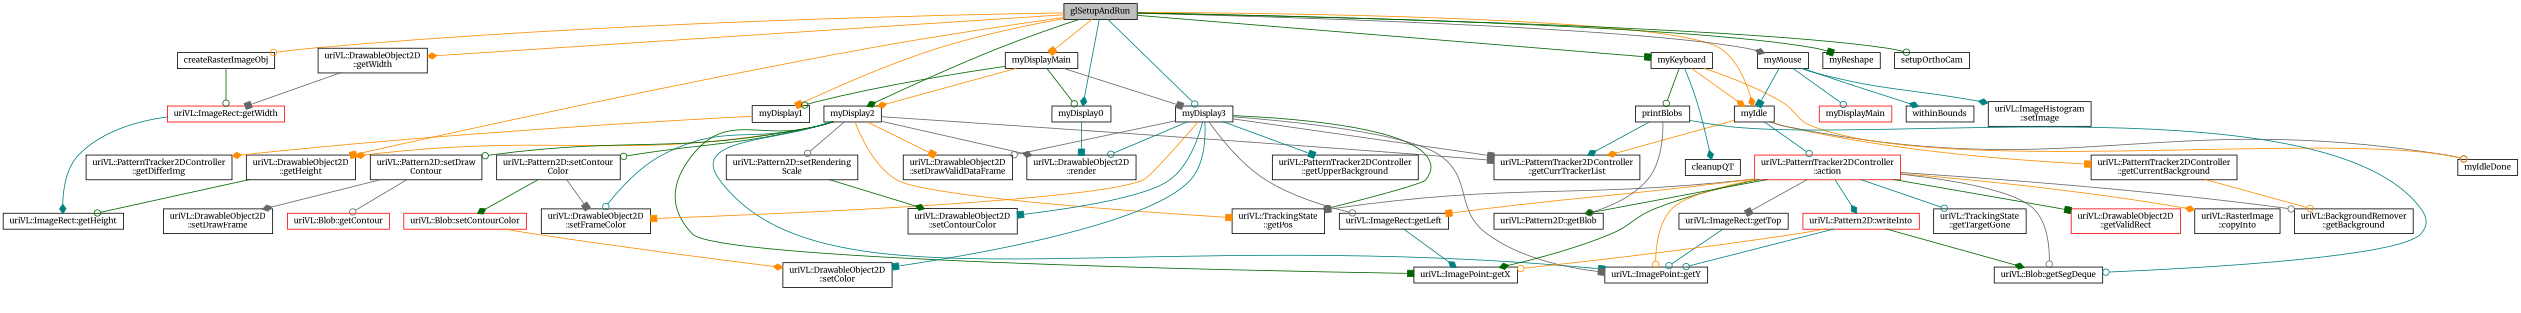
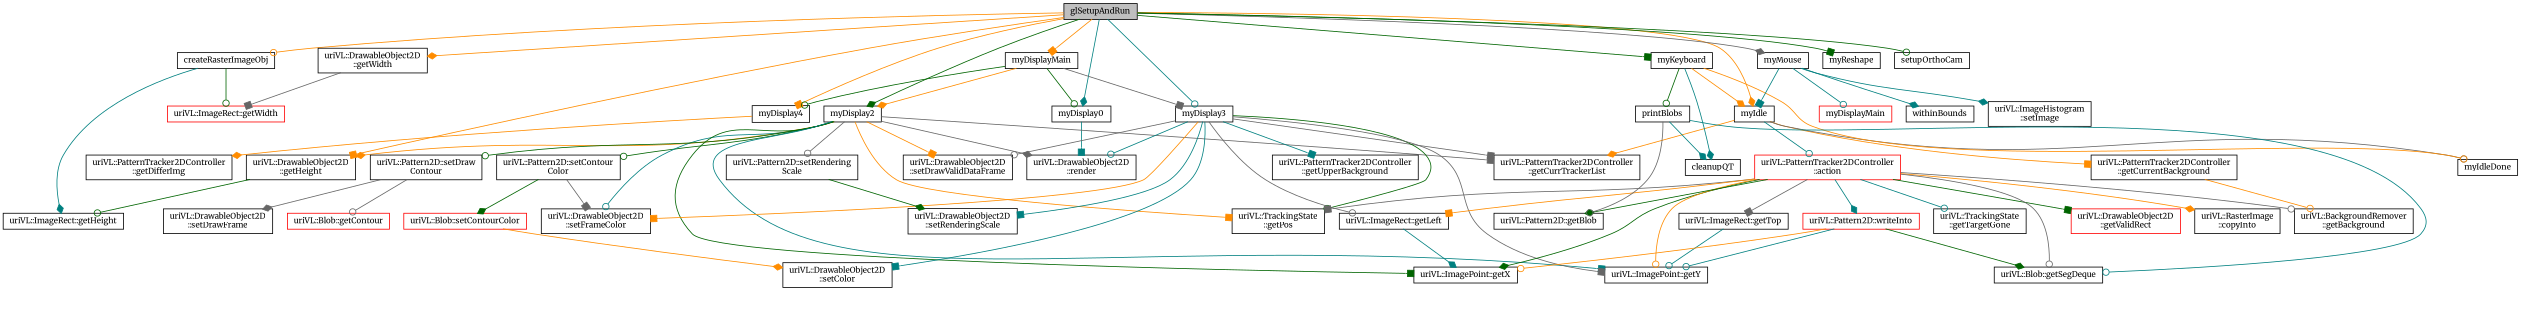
node "myDisplay1": label "myDisplay1" -> "myDisplay4"
edge "printBlobs" -> "uriVL::PatternTracker2DController ::getCurrTrackerList": now "printBlobs" -> "cleanupQT"
edge "uriVL::ImageRect::getWidth" -> "uriVL::ImageRect::getHeight": now "createRasterImageObj" -> "uriVL::ImageRect::getHeight"
node "uriVL::DrawableObject2D ::setContourColor": label "uriVL::DrawableObject2D ::setContourColor" -> "uriVL::DrawableObject2D ::setRenderingScale"
